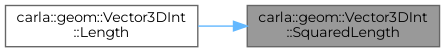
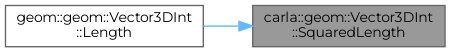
node "carla::geom::Vector3DInt ::Length": label "carla::geom::Vector3DInt ::Length" -> "geom::geom::Vector3DInt ::Length"
